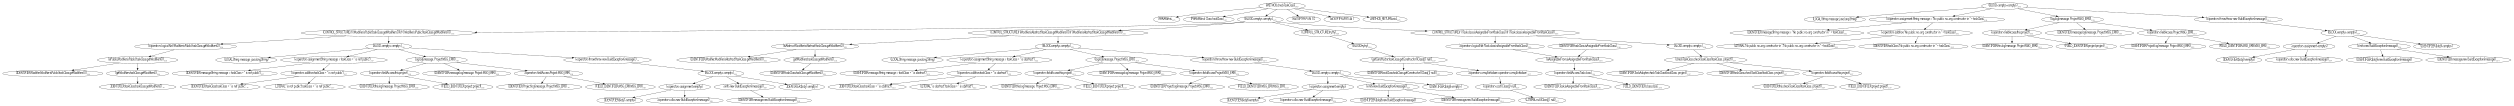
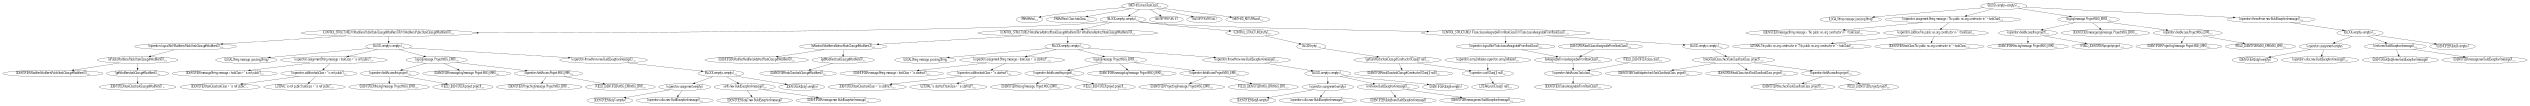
edge "(getConstructor,taskClass.getConstructor((Class[]) null))" -> "(<operator>.arrayInitializer,<operator>.arrayInitializer)": now "(getConstructor,taskClass.getConstructor((Class[]) null))" -> "(<operator>.cast,(Class[]) null)"
edge "(<operator>.fieldAccess,Task.class)" -> "(FIELD_IDENTIFIER,class,class)": reversed
node "(IDENTIFIER,$obj7,new BuildException(message))": added
